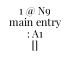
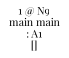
node "1 @ N9 main entry : A1 []": label "1 @ N9 main entry : A1 []" -> "1 @ N9 main main : A1 []"
